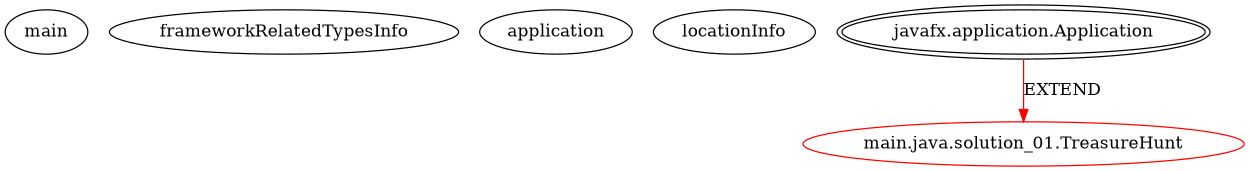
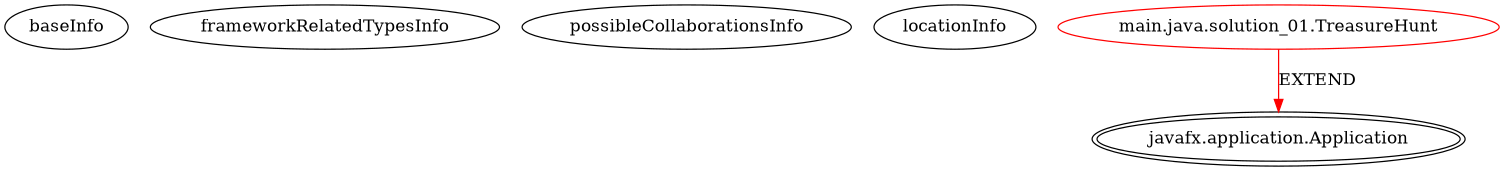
node "main": label "main" -> "baseInfo"
node "application": label "application" -> "possibleCollaborationsInfo"
edge "javafx.application.Application" -> "main.java.solution_01.TreasureHunt": reversed
